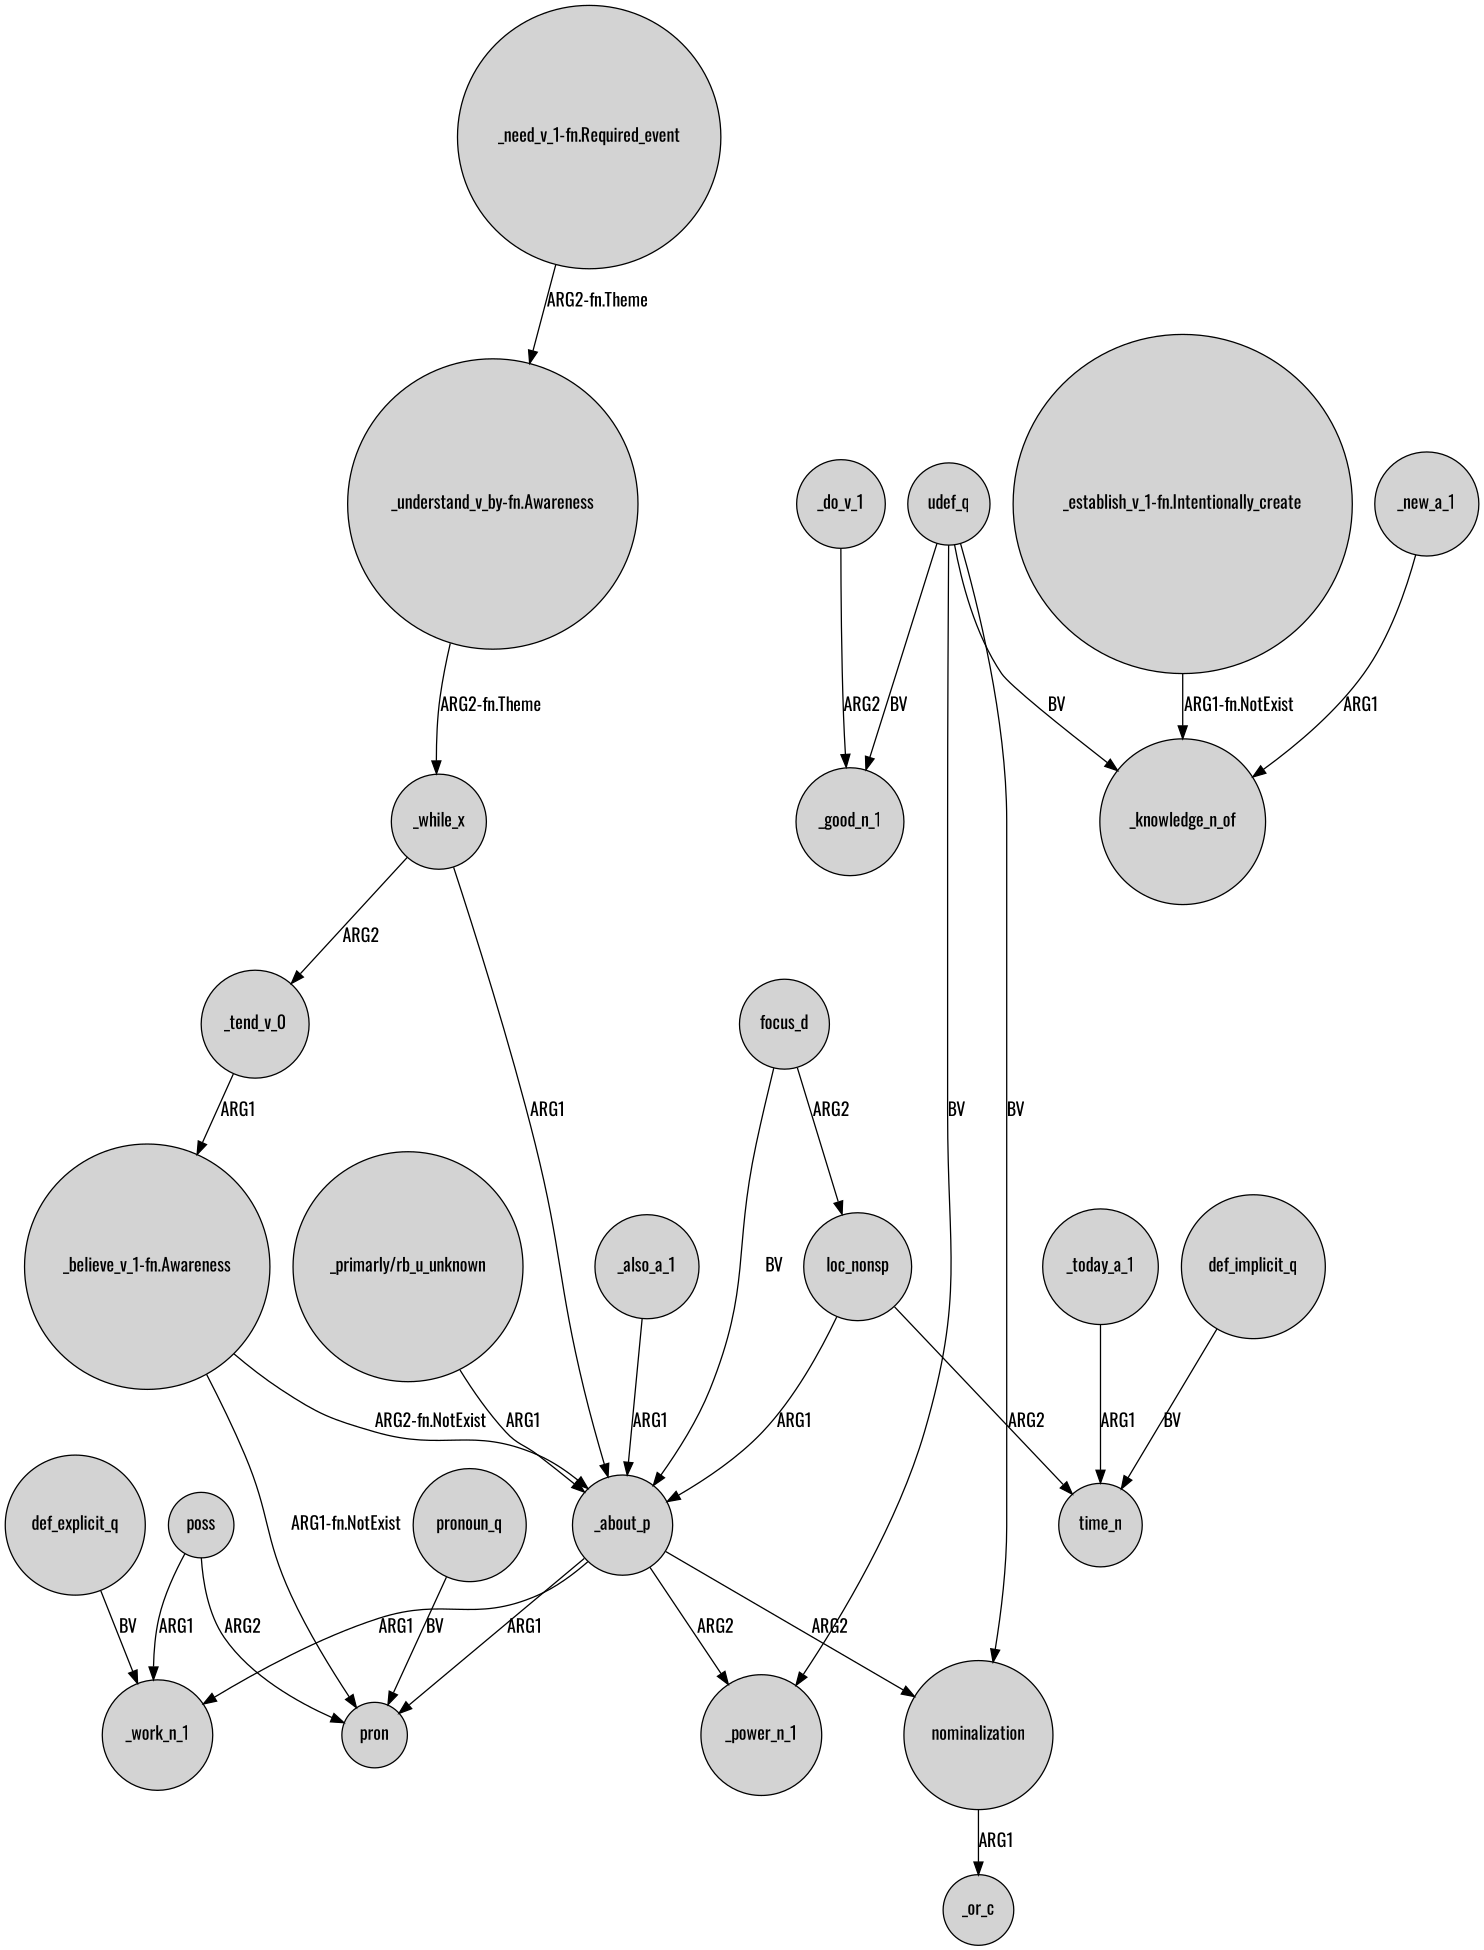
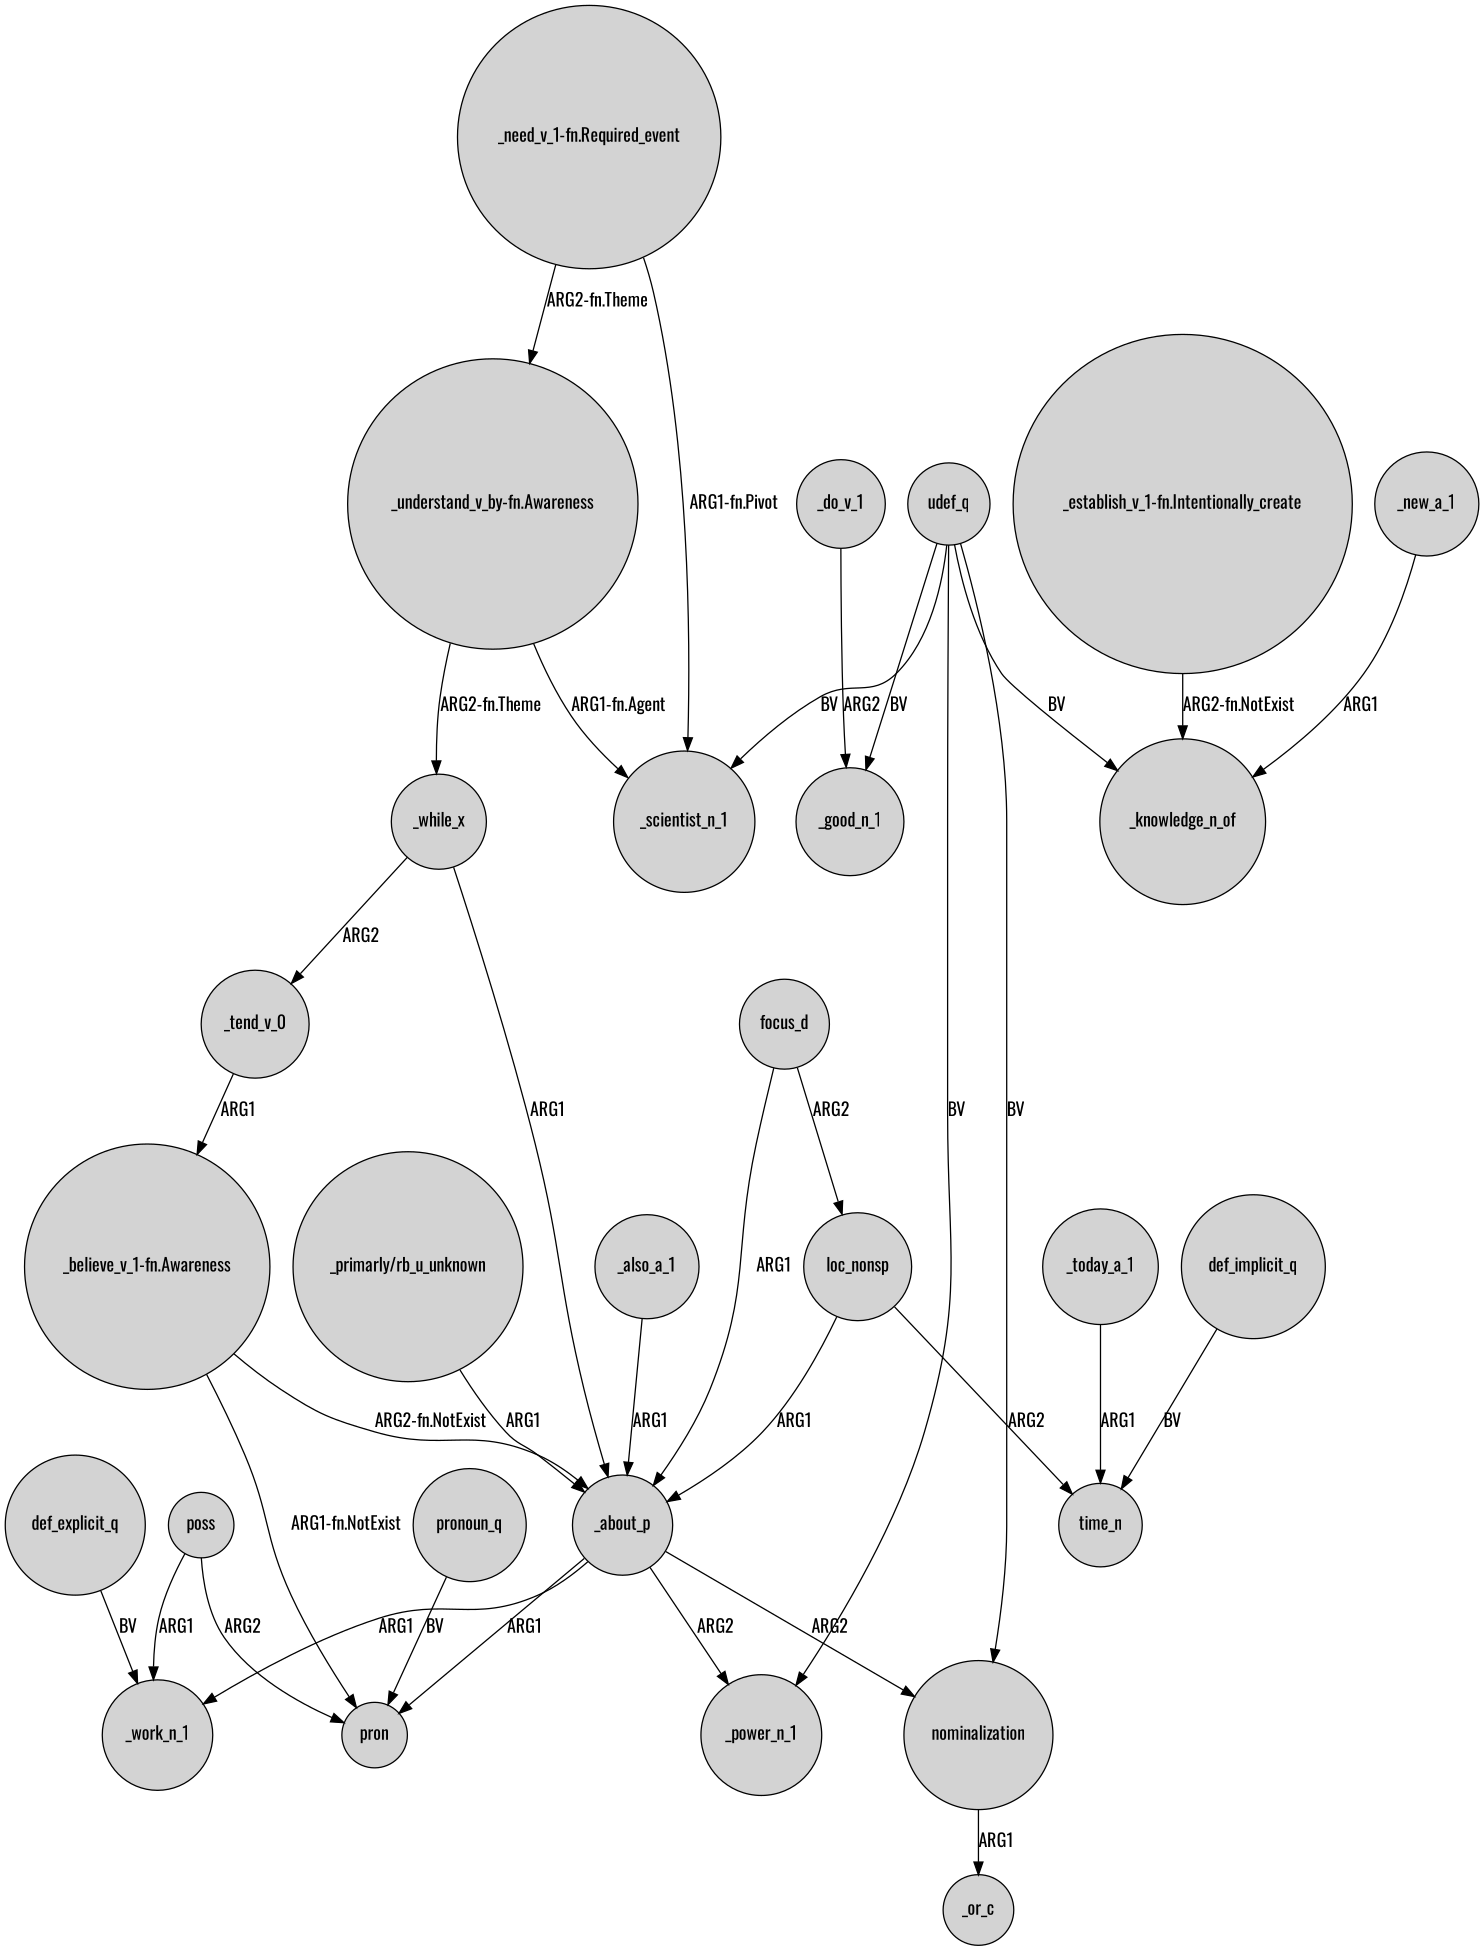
edge "_establish_v_1-fn.Intentionally_create" -> "_knowledge_n_of": label "ARG1-fn.NotExist" -> "ARG2-fn.NotExist"
node "_scientist_n_1": added
edge "focus_d" -> "_about_p": label "BV" -> "ARG1"
